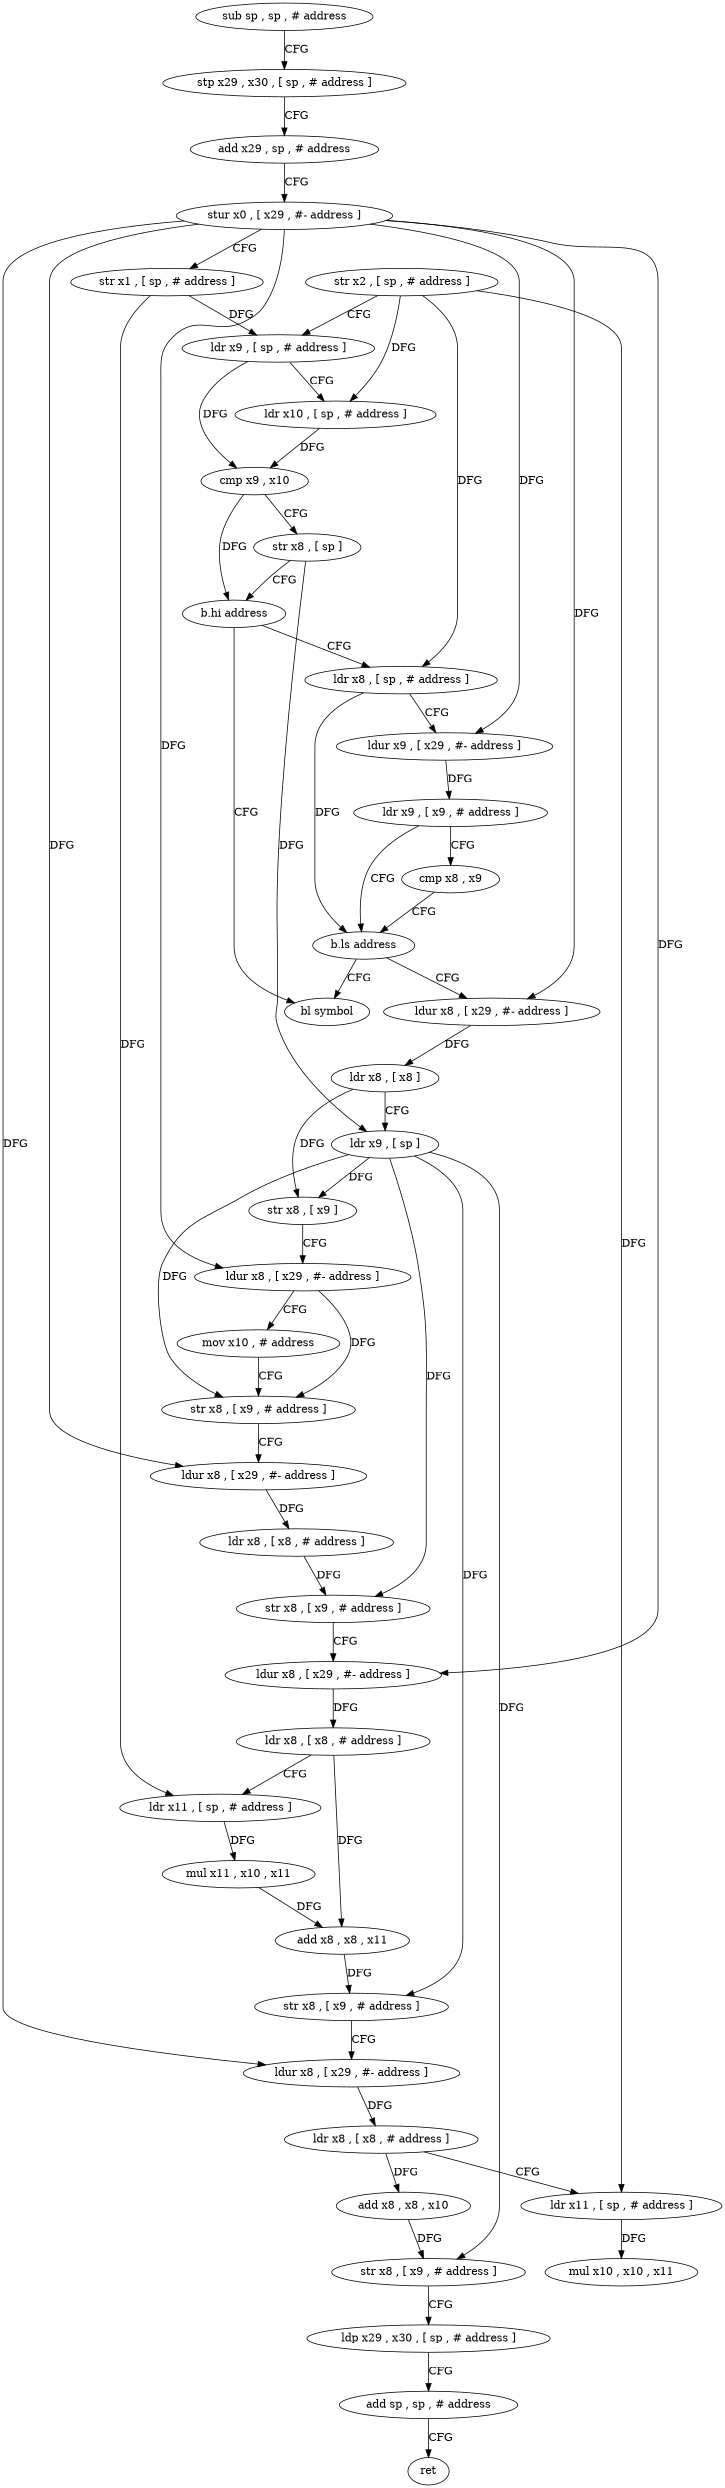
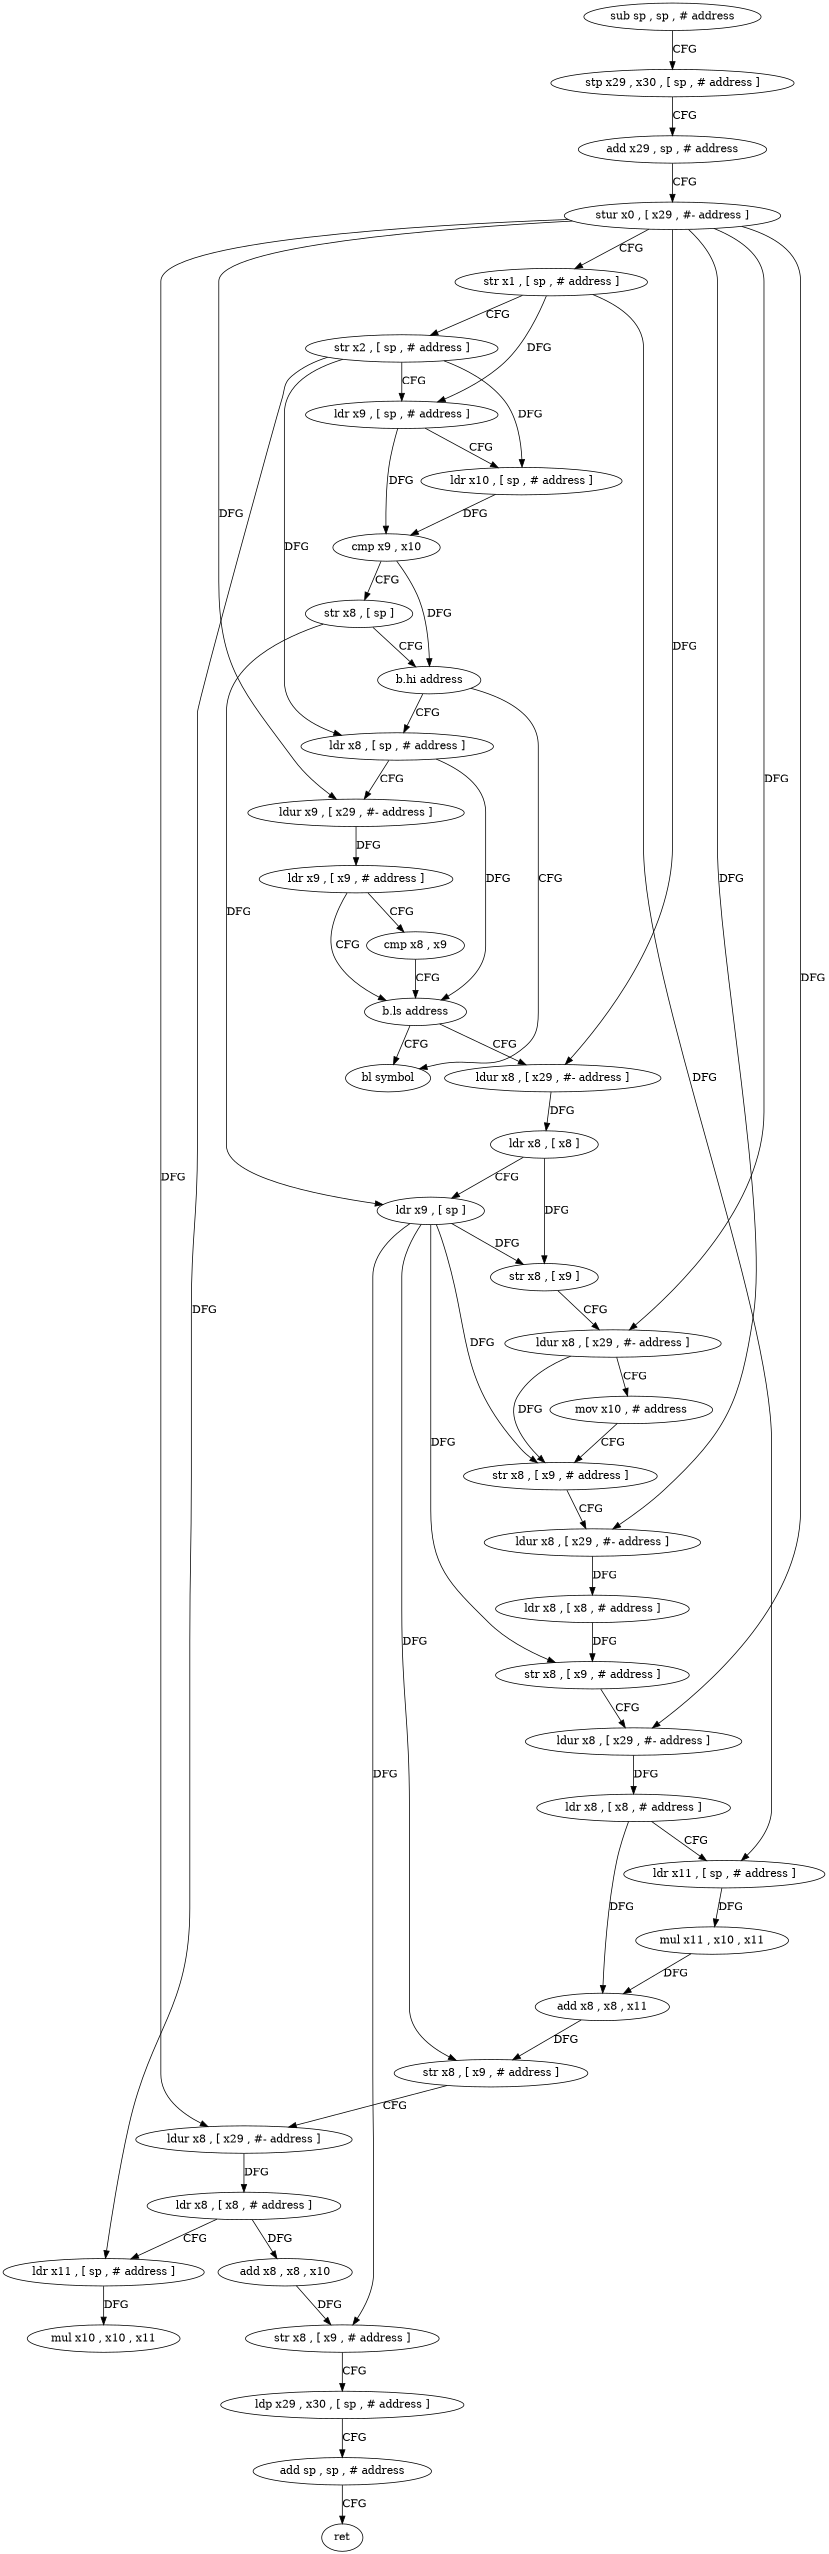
edge "str x1 , [ sp , # address ]" -> "str x2 , [ sp , # address ]": added, label "CFG"
